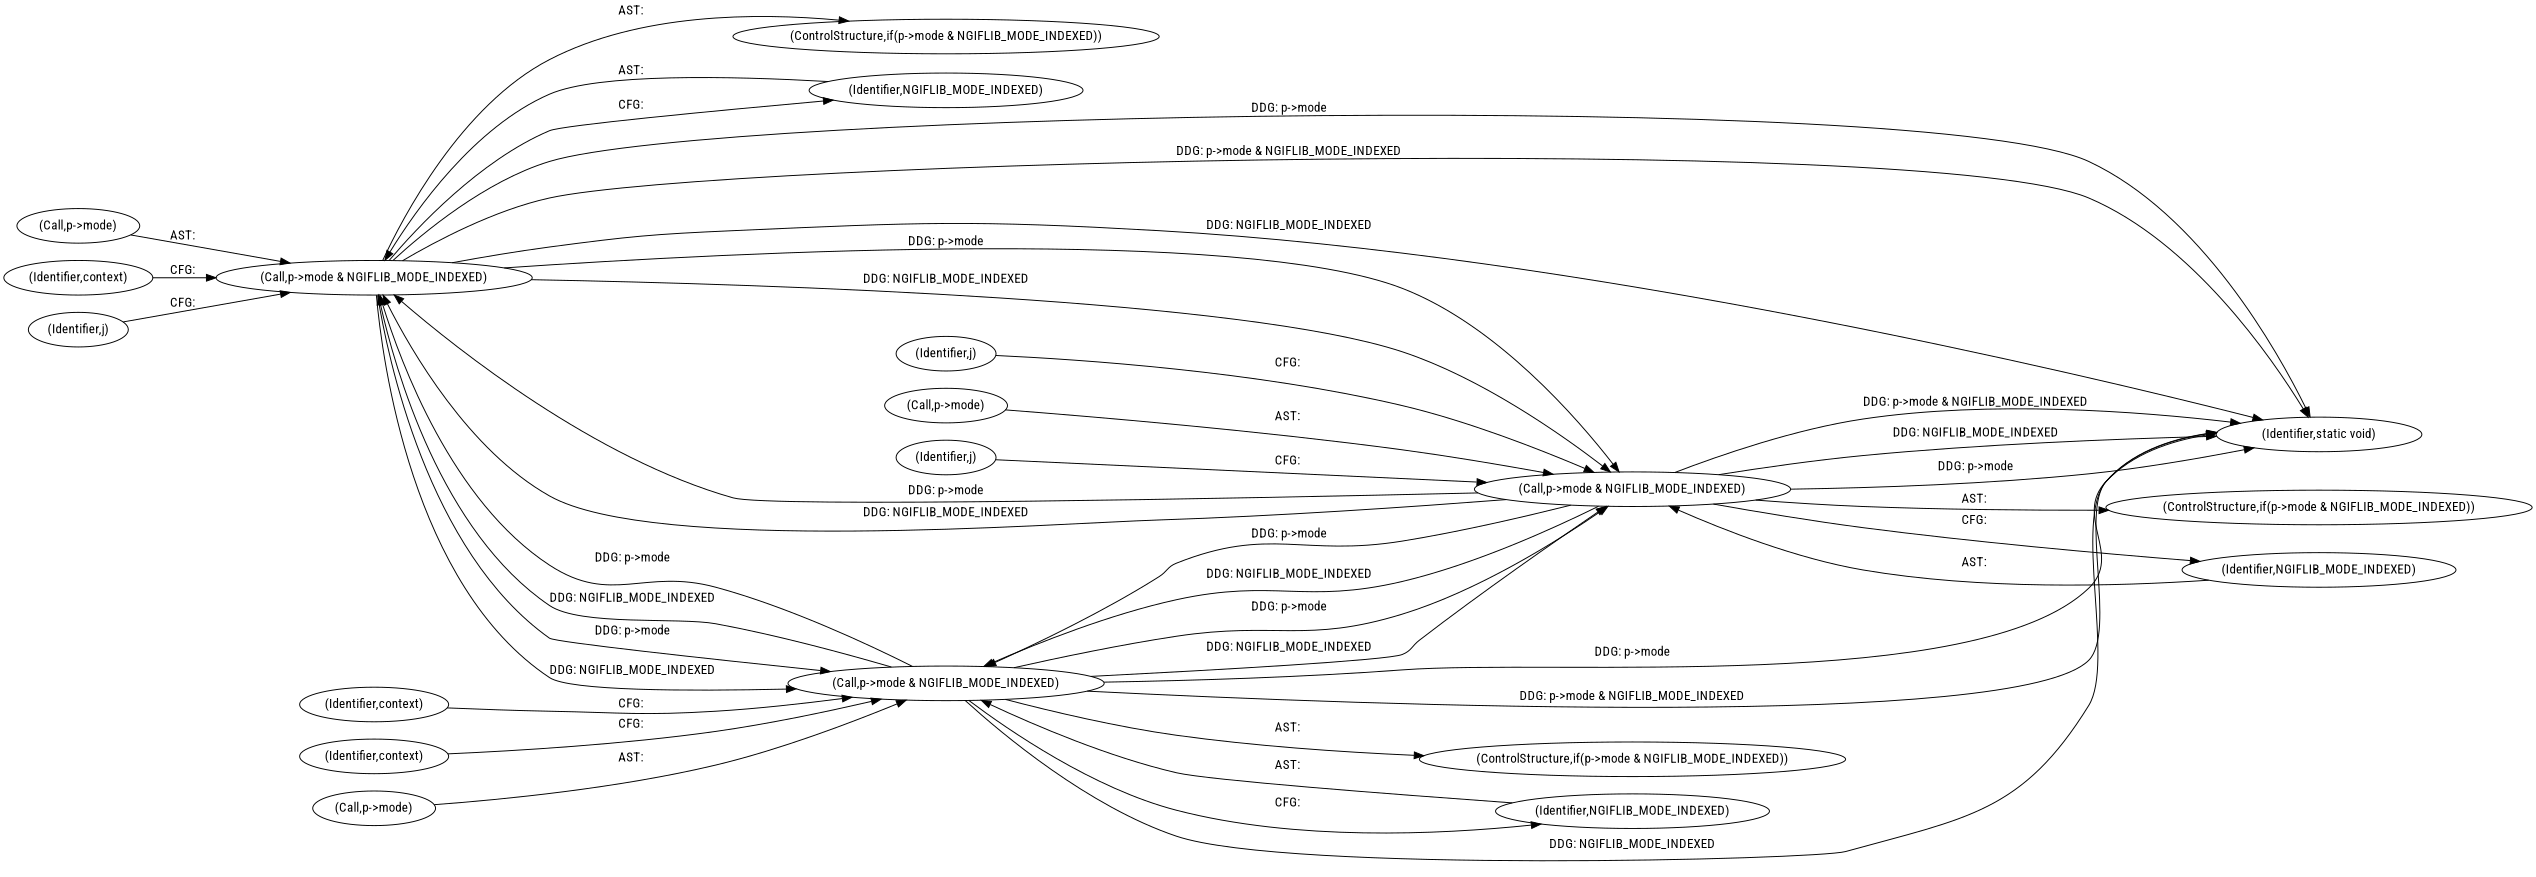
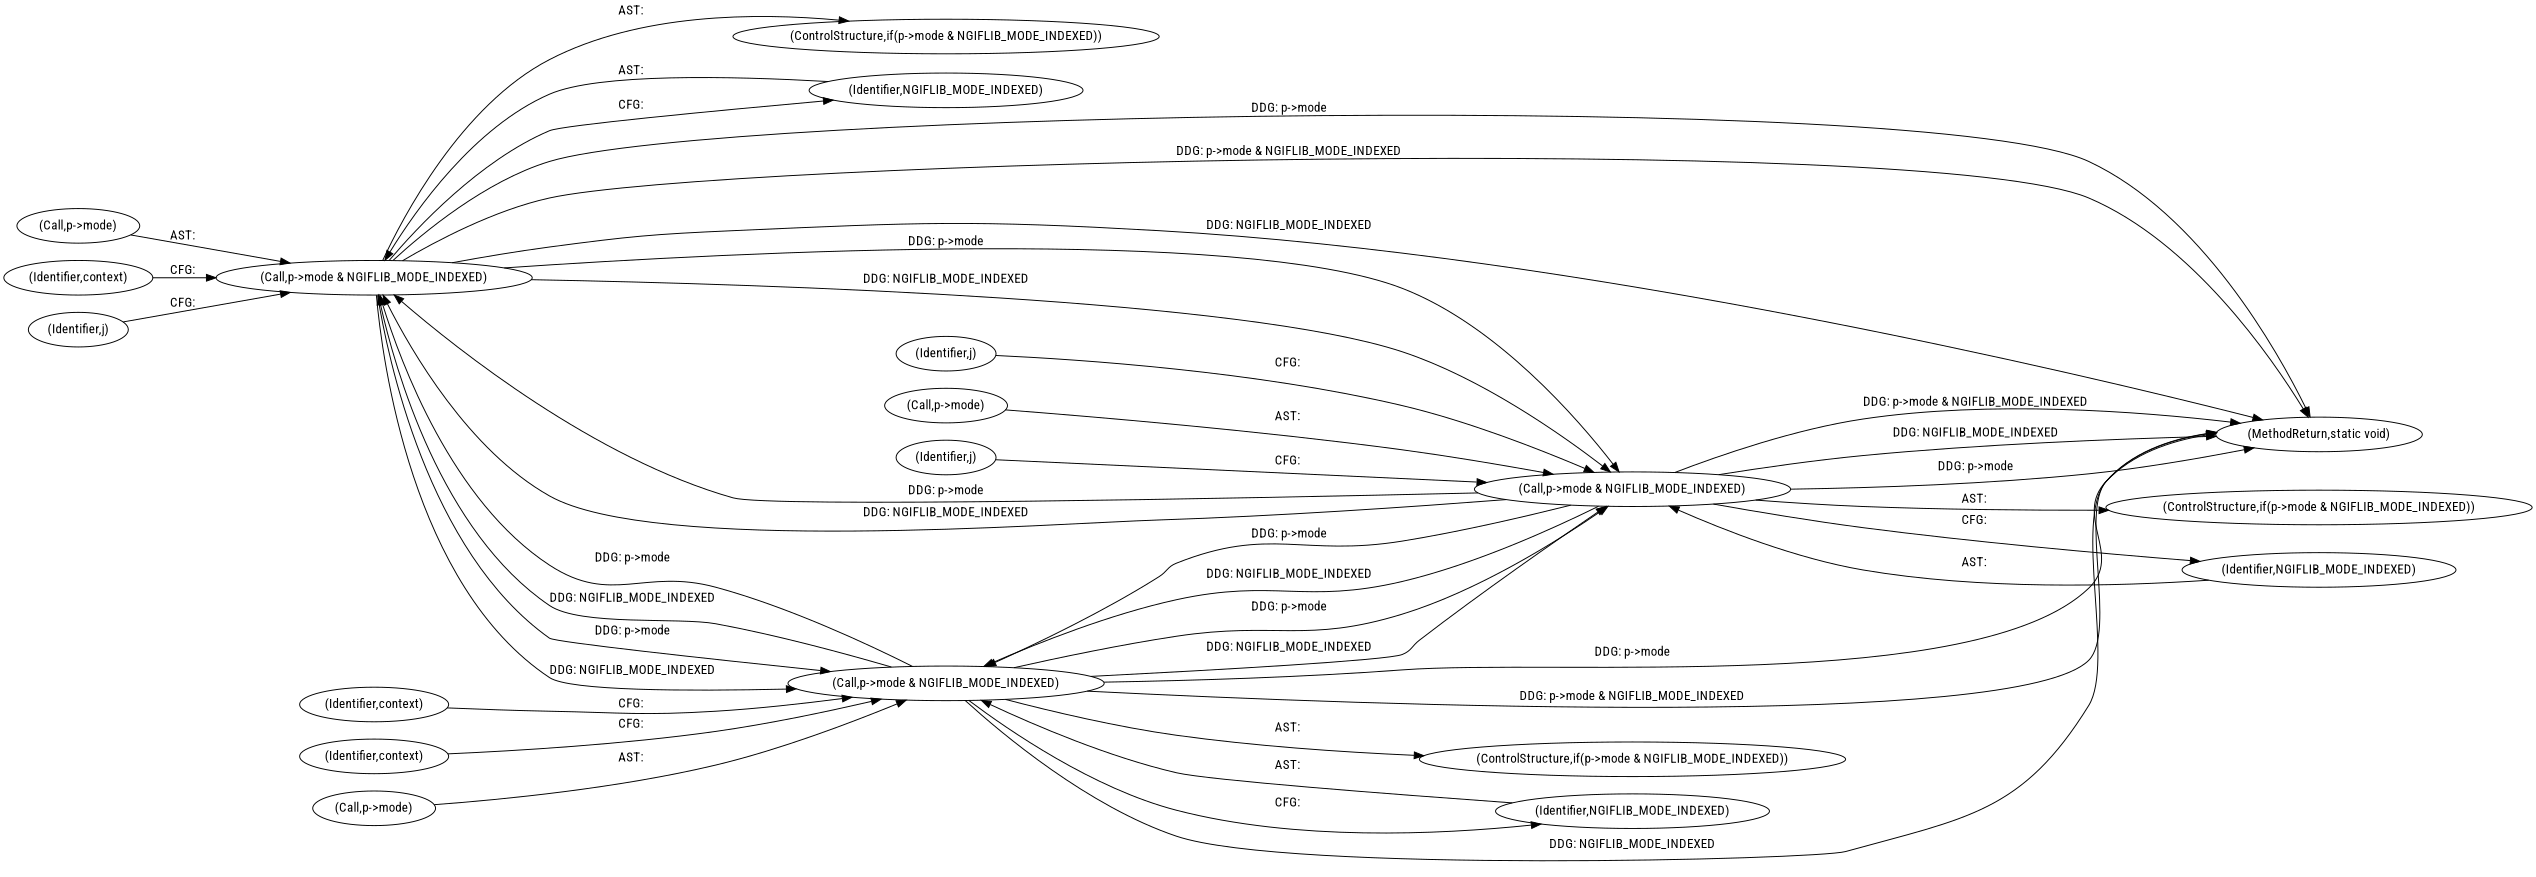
node "(Identifier,static void)": label "(Identifier,static void)" -> "(MethodReturn,static void)"
